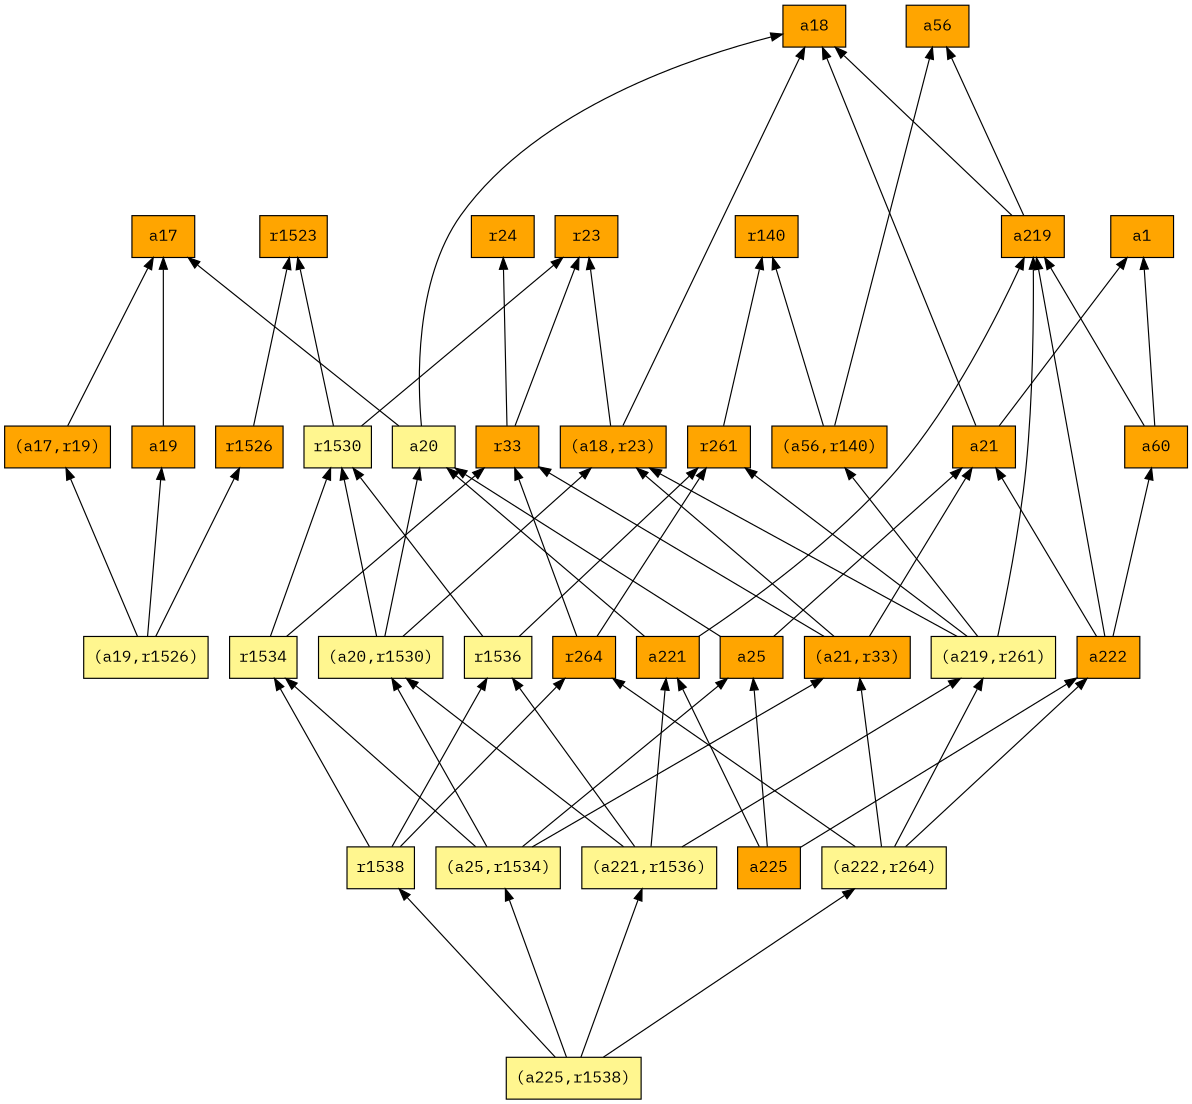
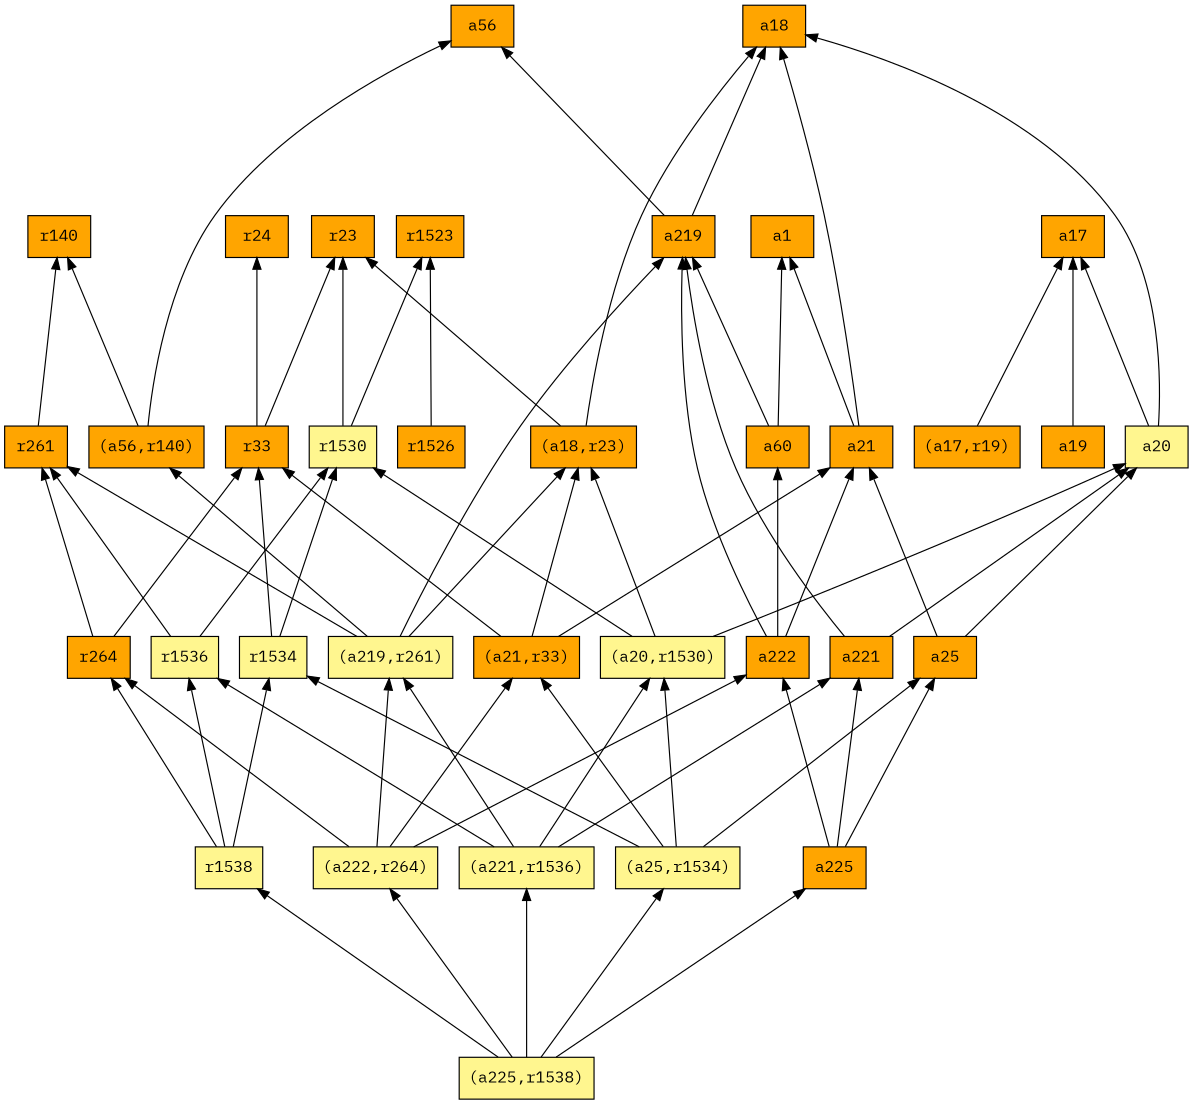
node "(a19,r1526)": removed
edge "(a225,r1538)" -> "a225": added
